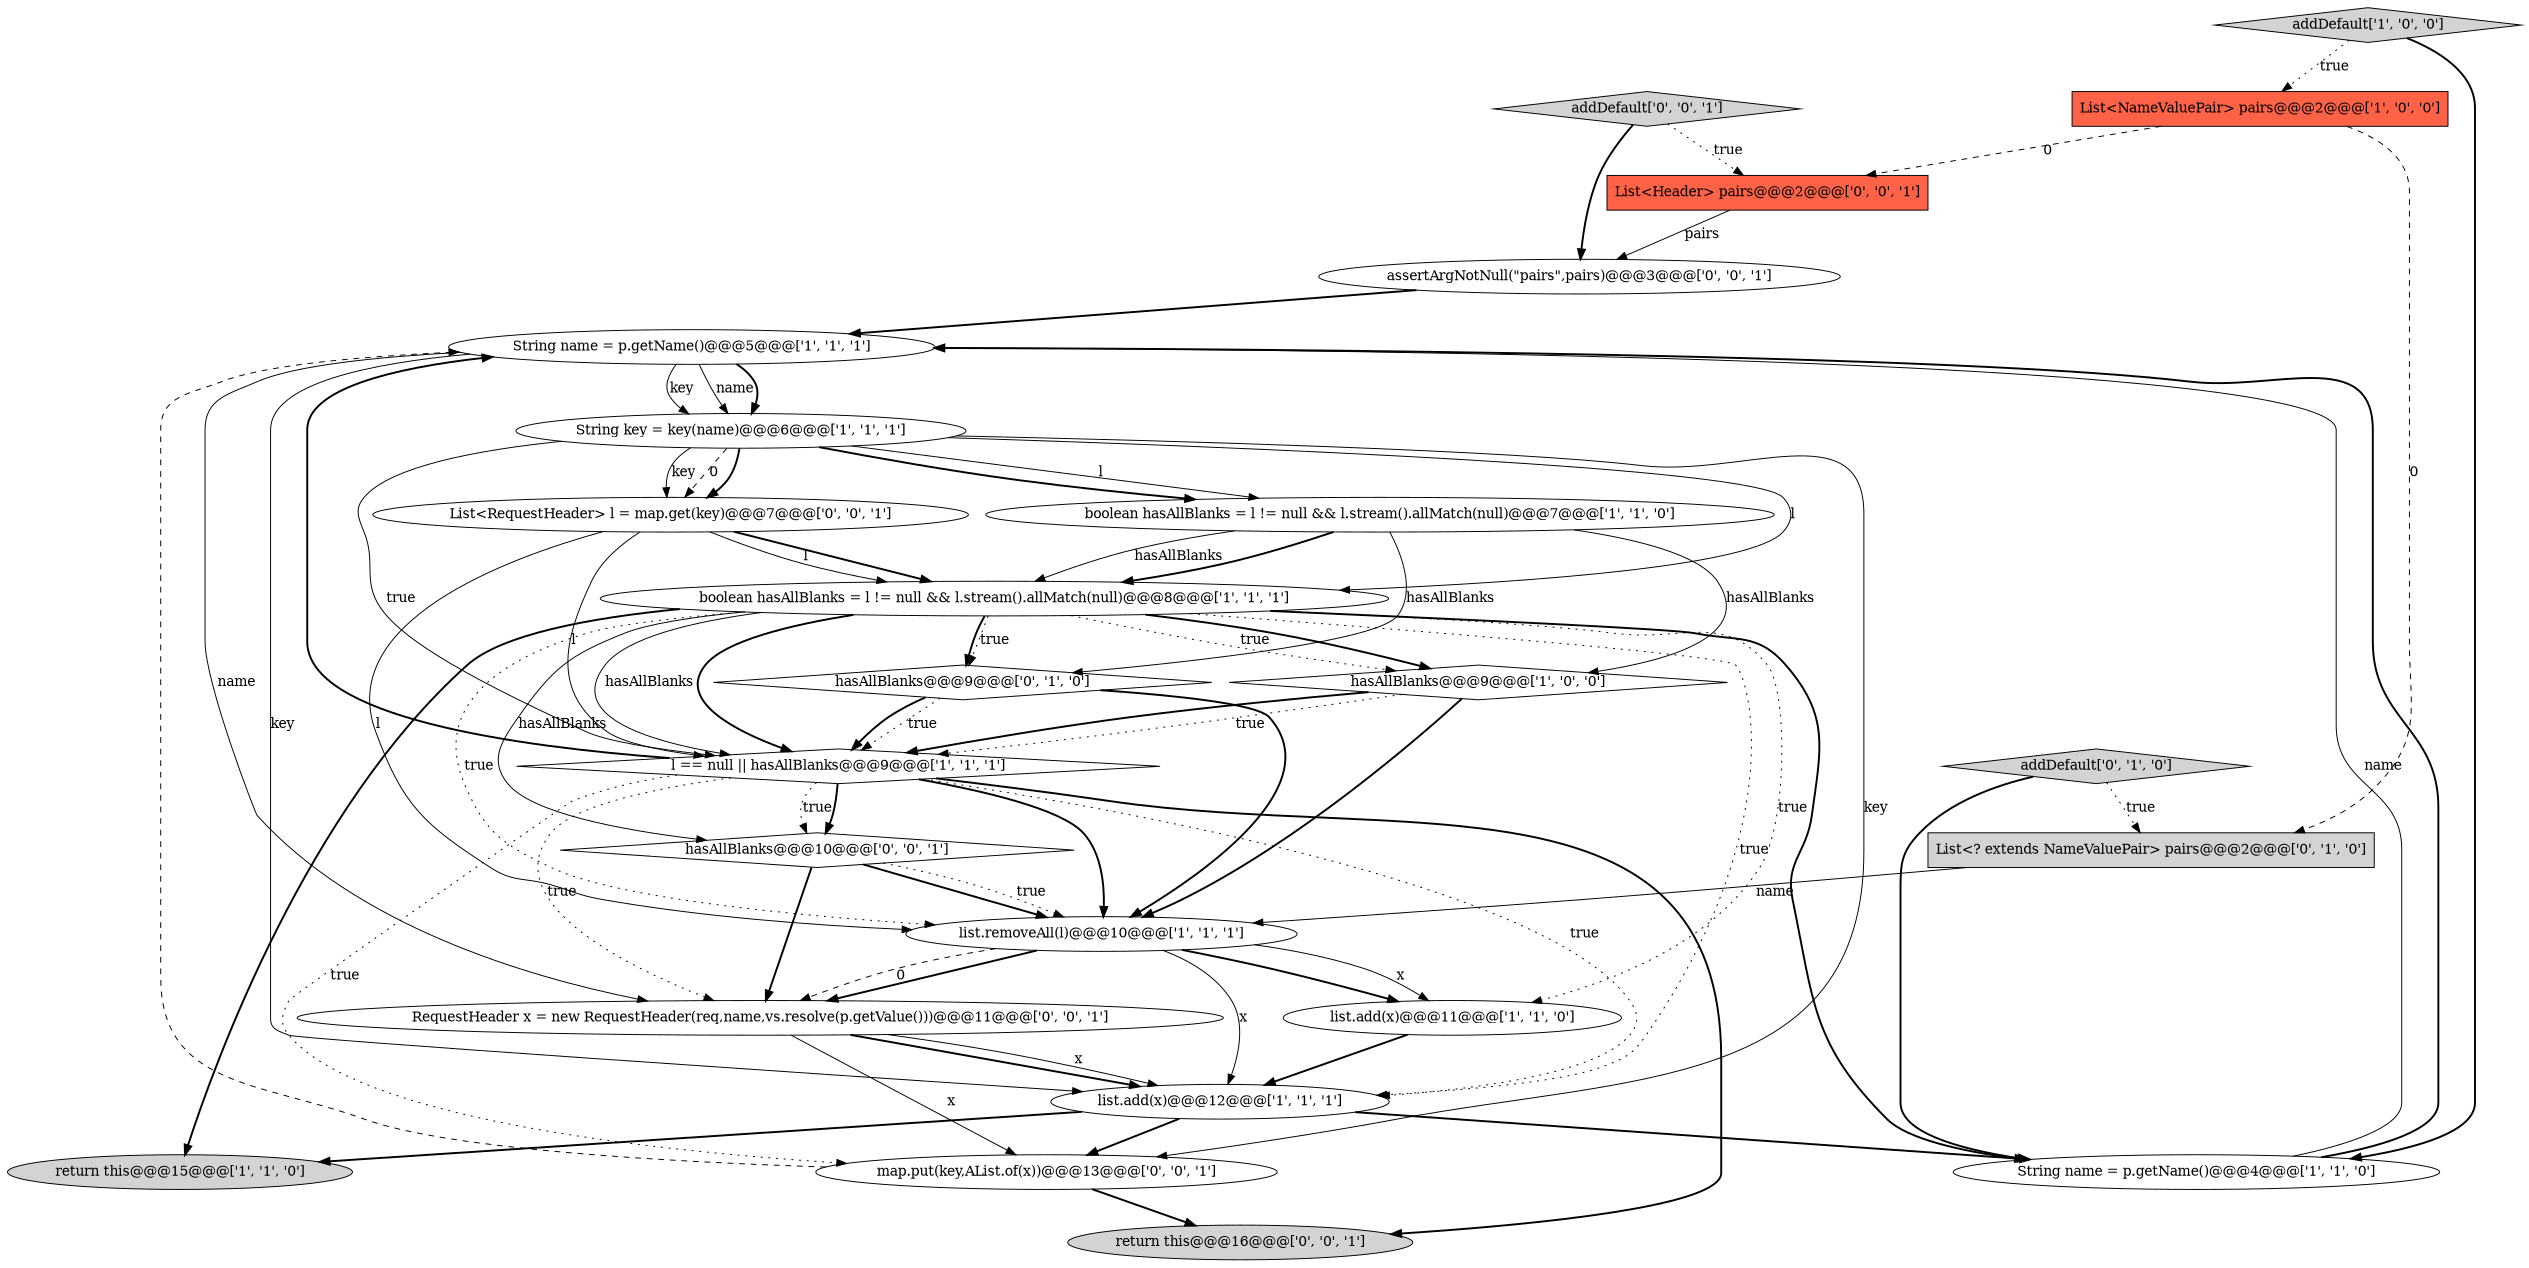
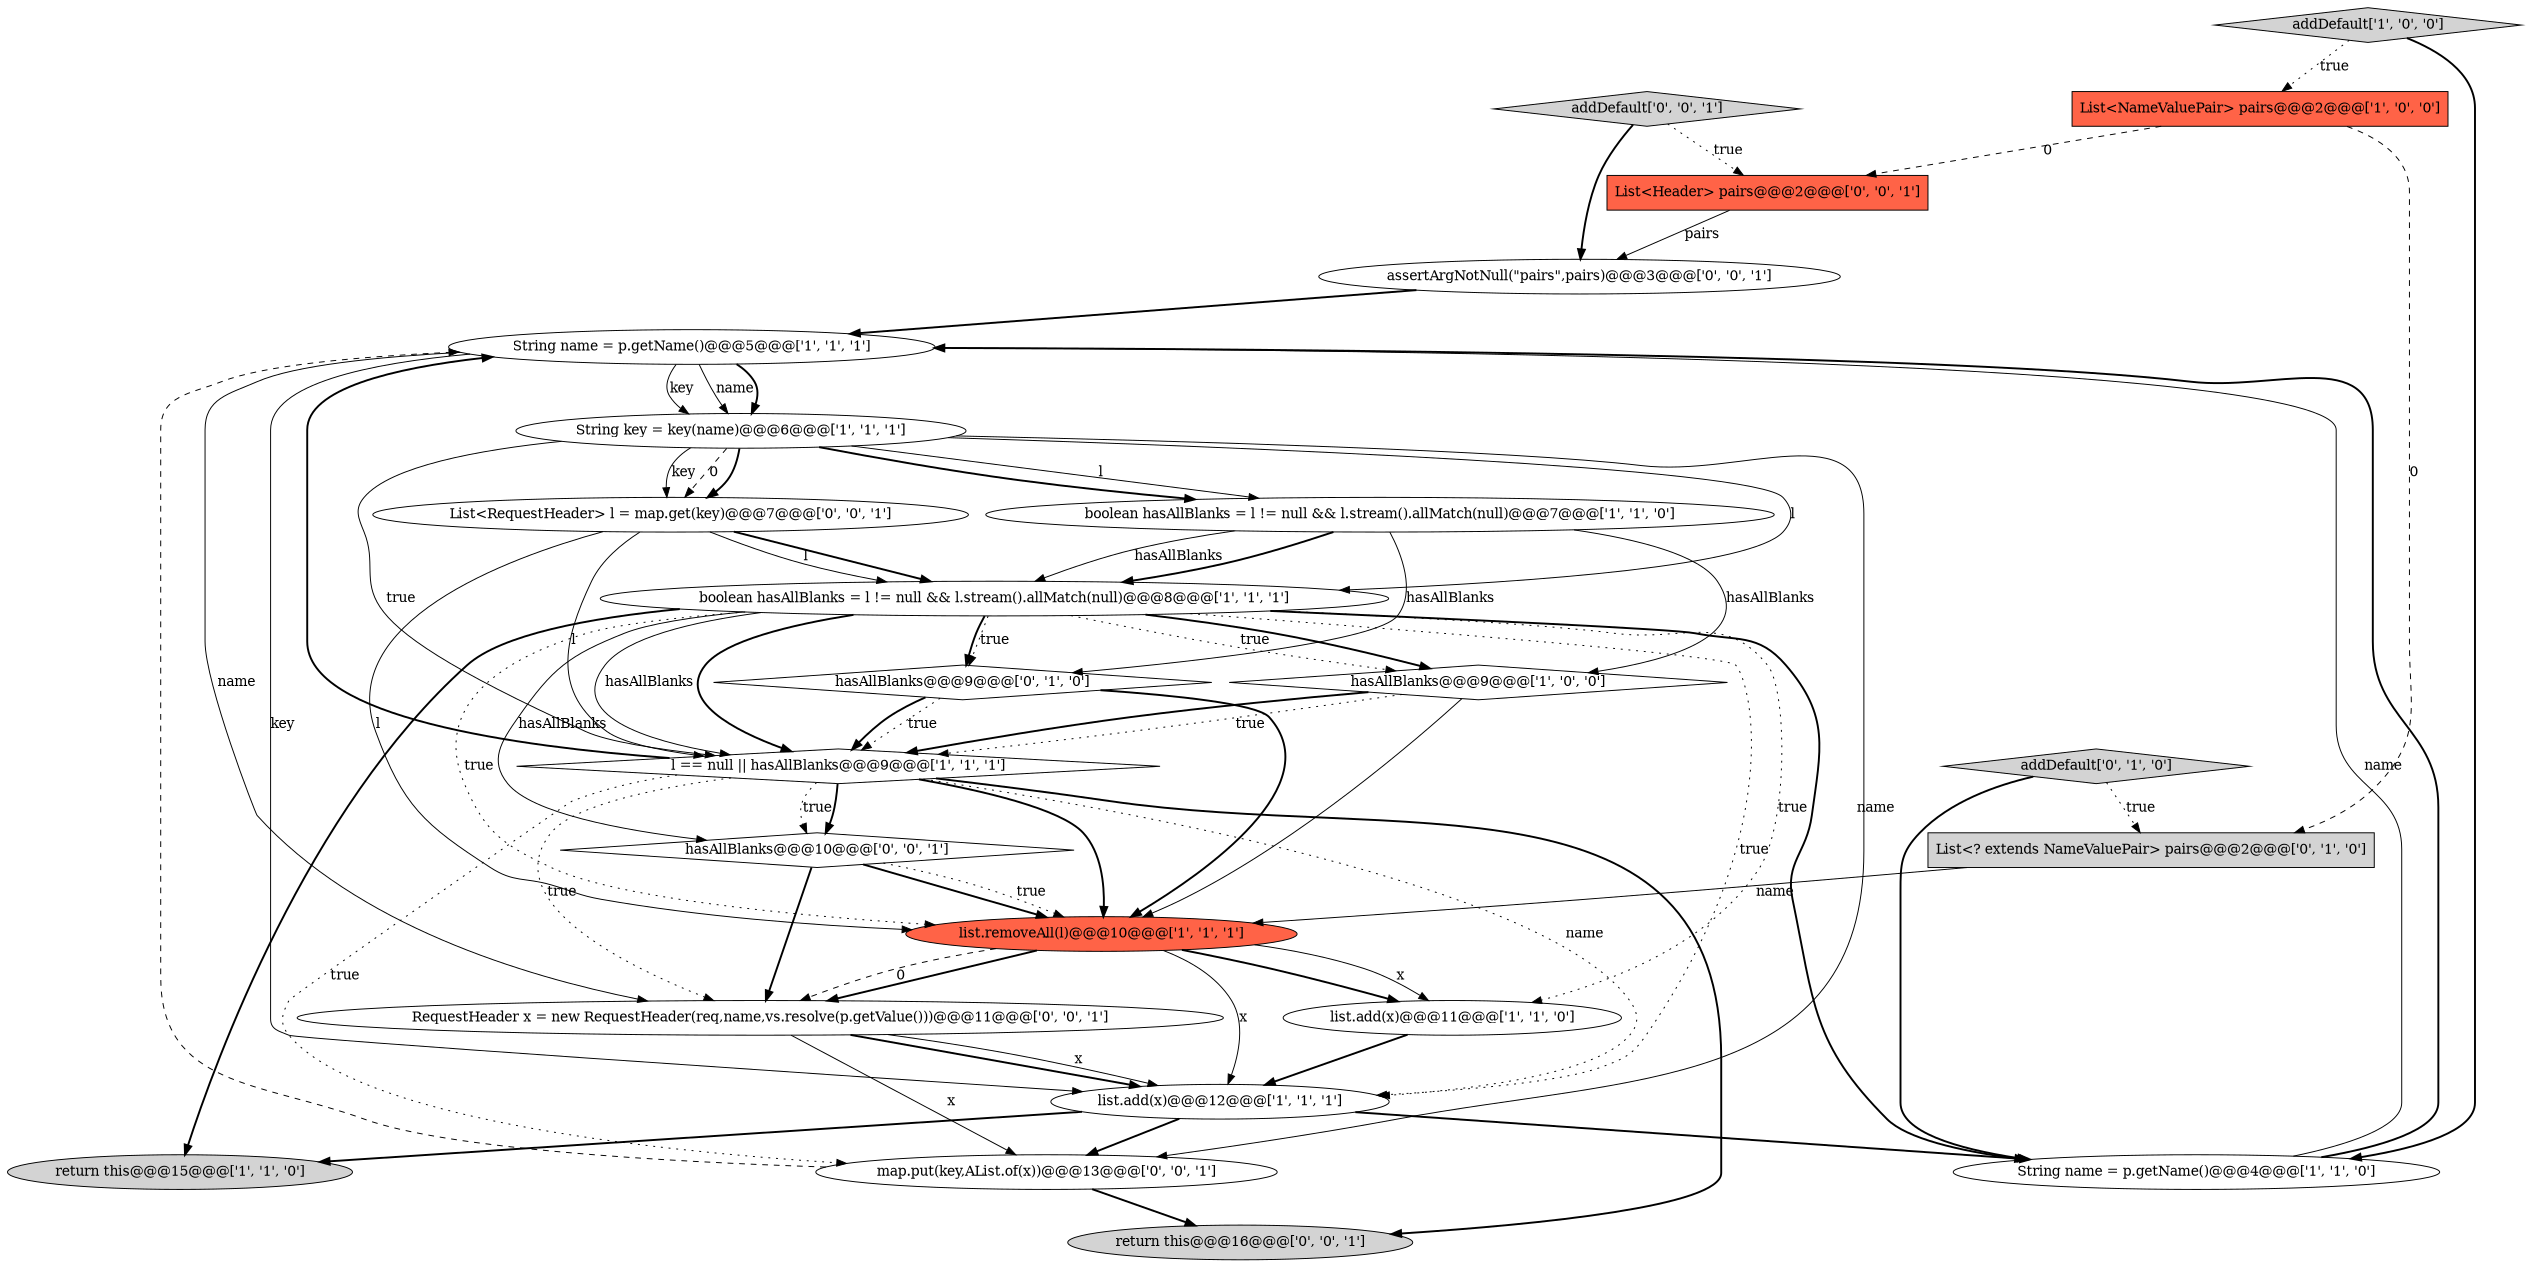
edge "String key = key(name)@@@6@@@['1', '1', '1']" -> "map.put(key,AList.of(x))@@@13@@@['0', '0', '1']": label "key" -> "name"
edge "hasAllBlanks@@@9@@@['1', '0', '0']" -> "list.removeAll(l)@@@10@@@['1', '1', '1']": style bold -> solid
node "list.removeAll(l)@@@10@@@['1', '1', '1']": fillcolor white -> tomato
edge "l == null || hasAllBlanks@@@9@@@['1', '1', '1']" -> "list.add(x)@@@12@@@['1', '1', '1']": label "true" -> "name"
